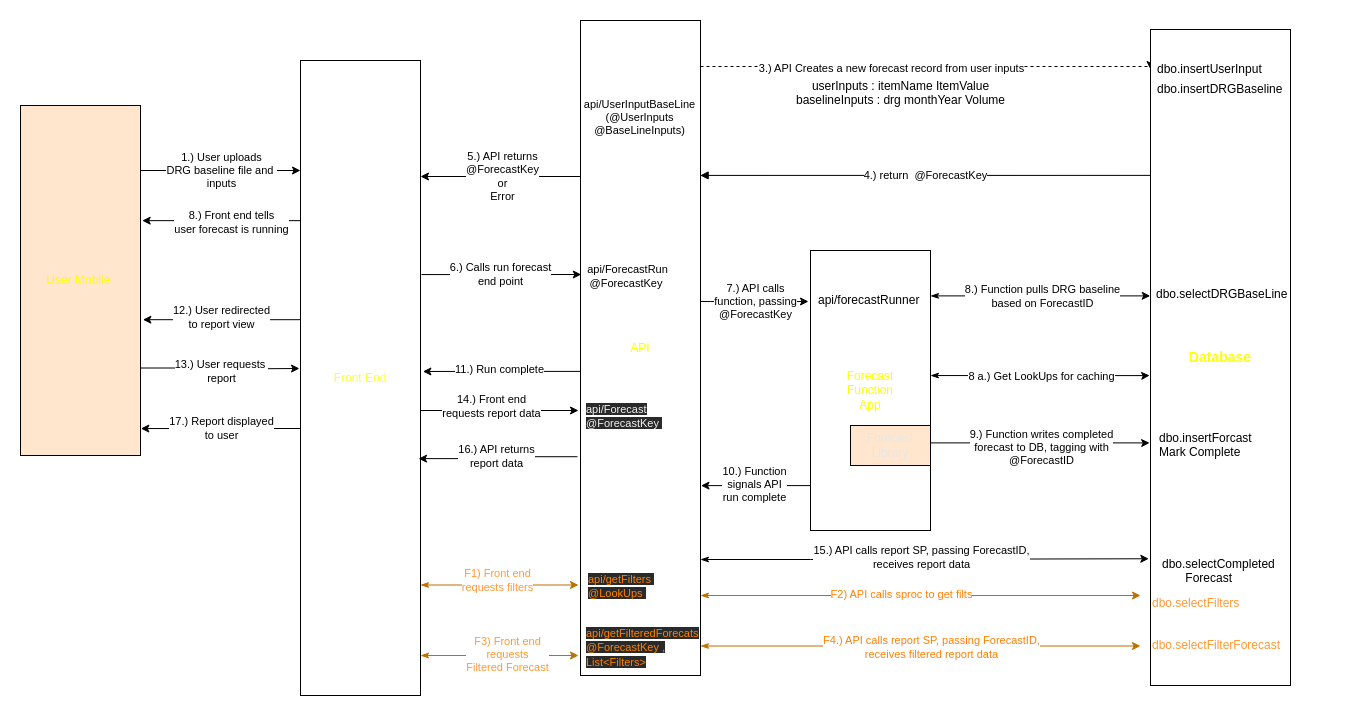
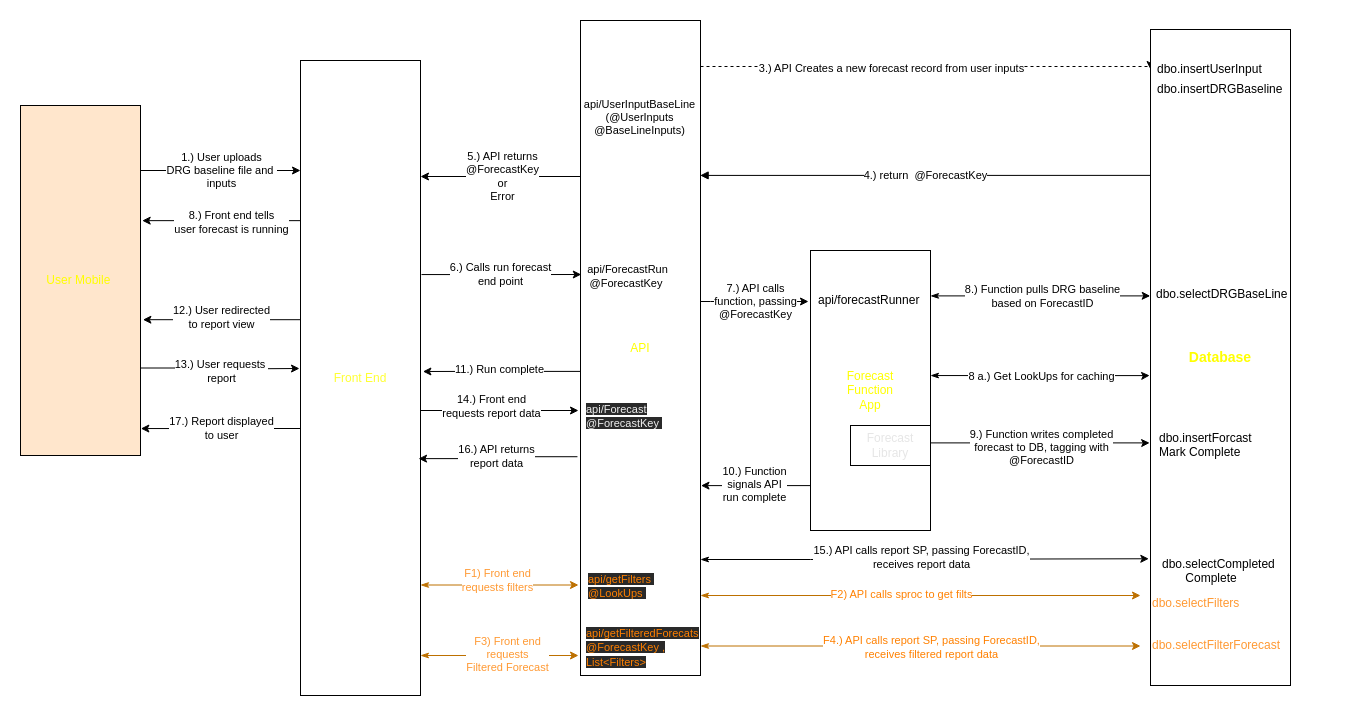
node "userInputs : itemName ItemValue baselineInputs : drg monthYear Volume": removed
node "Forecast Library": fillcolor #ffe6cc -> #ffffff
node "dbo.selectCompleted Forecast": label "dbo.selectCompleted Forecast" -> "dbo.selectCompleted Complete"
